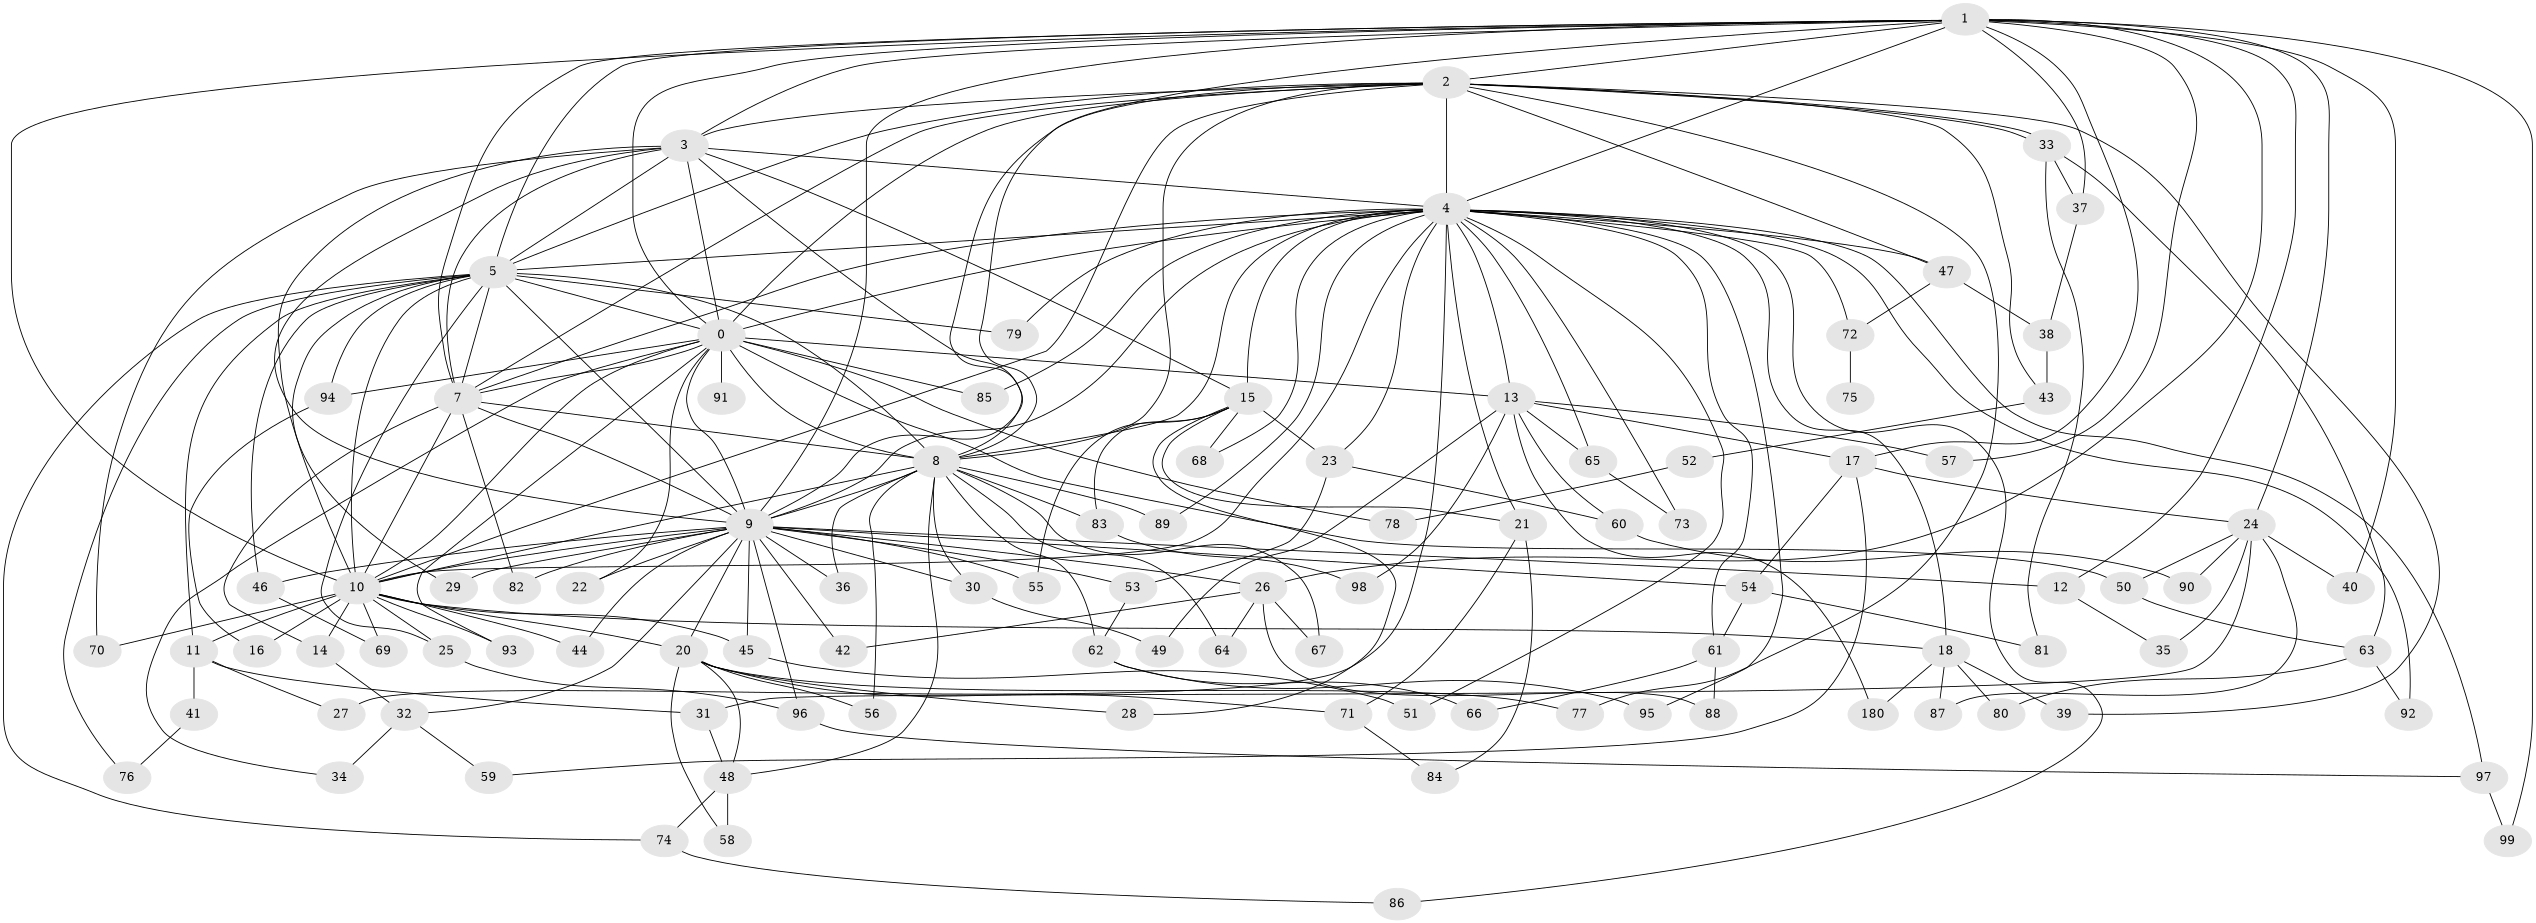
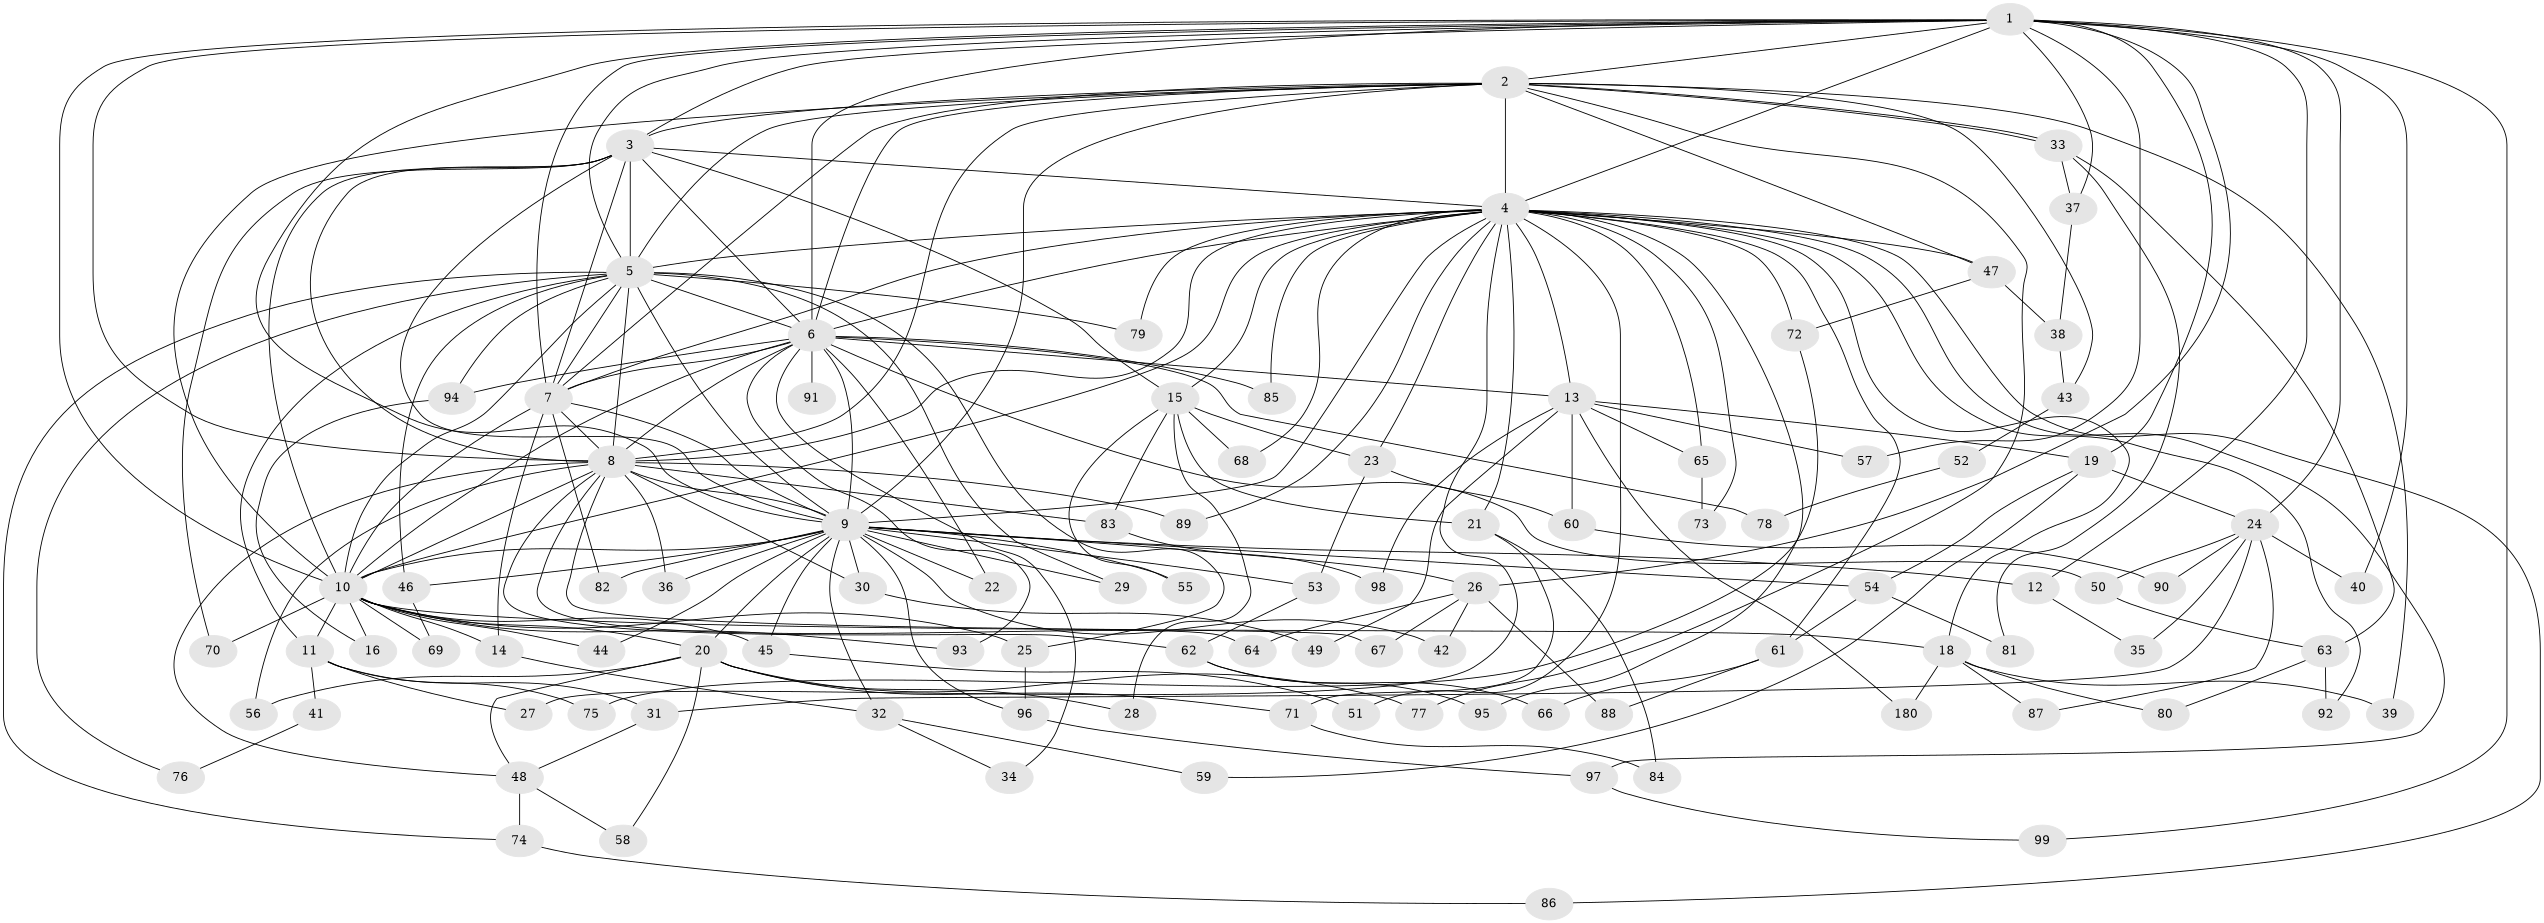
node "0": label "0" -> "6"
node "17": label "17" -> "19"
edge "11" -- "75": added
